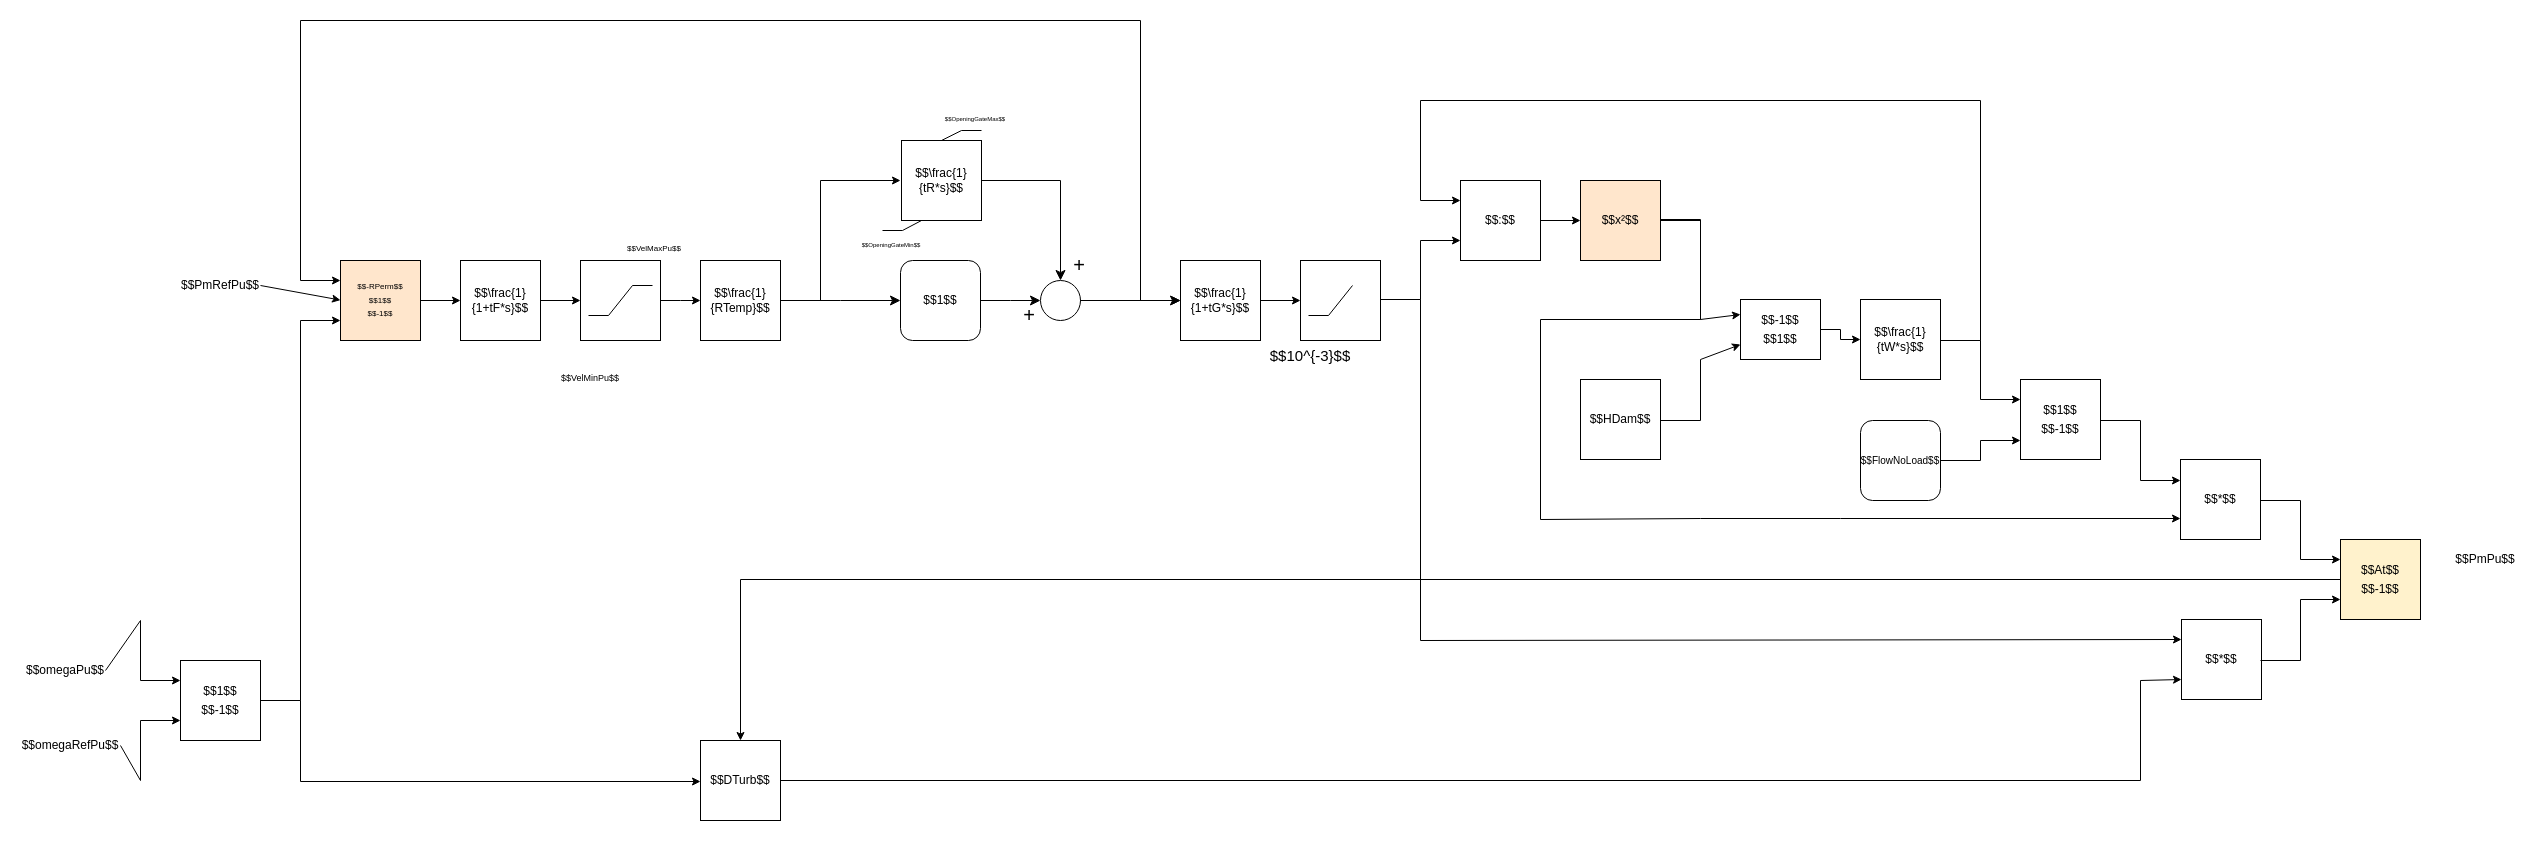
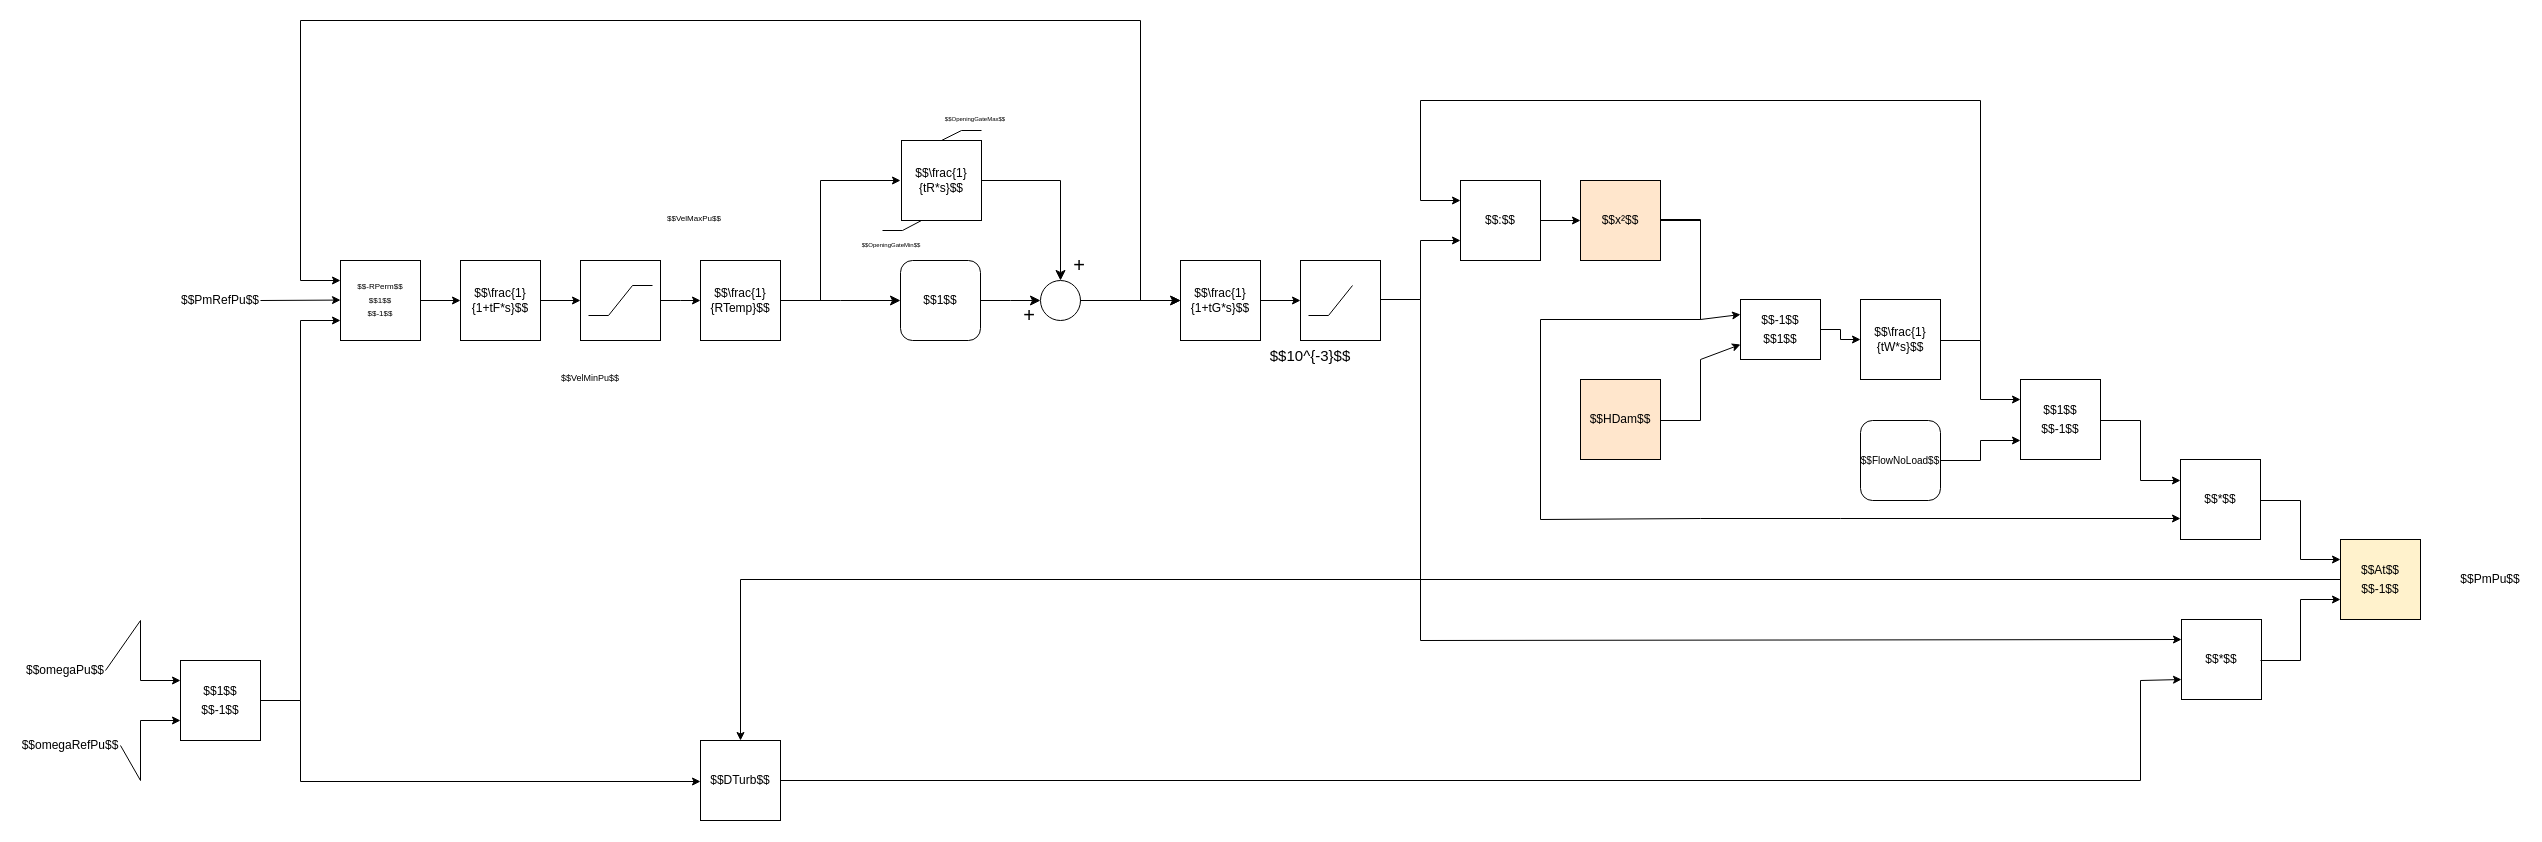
node "$$VelMaxPu$$": moved (655, 246) -> (695, 216)
node "$$PmRefPu$$": moved (221, 286) -> (221, 301)
node "$$-RPerm$$ $$1$$ $$-1$$": fillcolor #ffe6cc -> #ffffff
node "$$HDam$$": fillcolor #ffffff -> #ffe6cc
node "$$PmPu$$": moved (2486, 560) -> (2491, 580)
